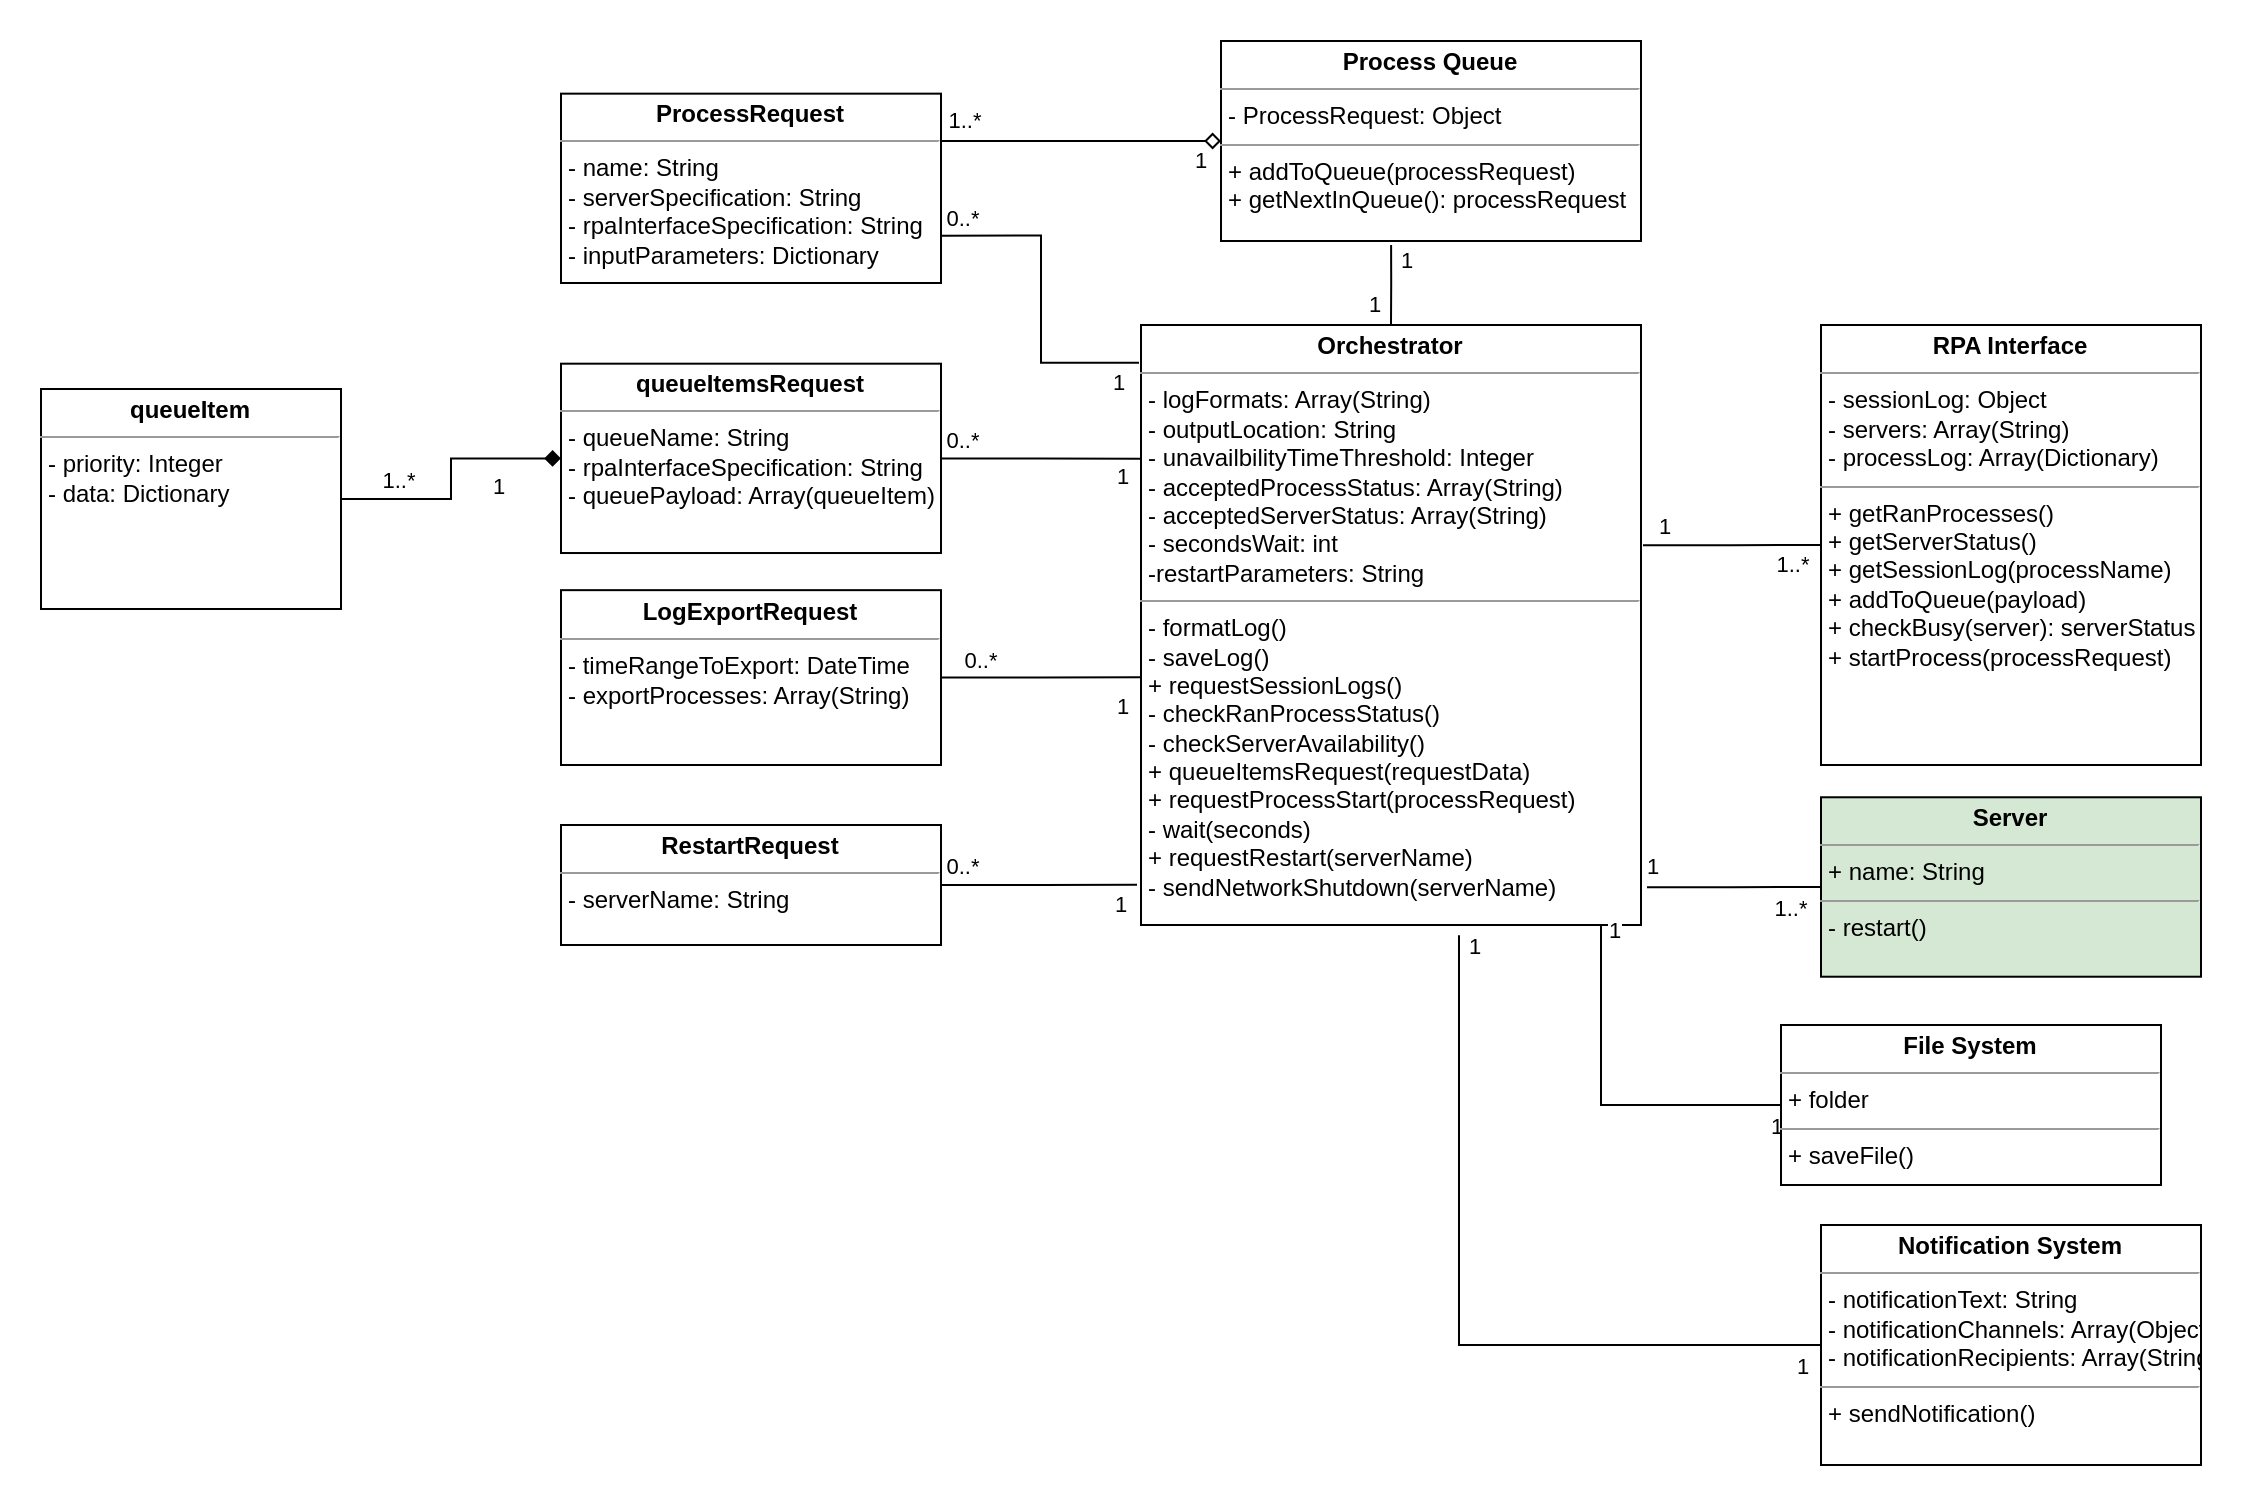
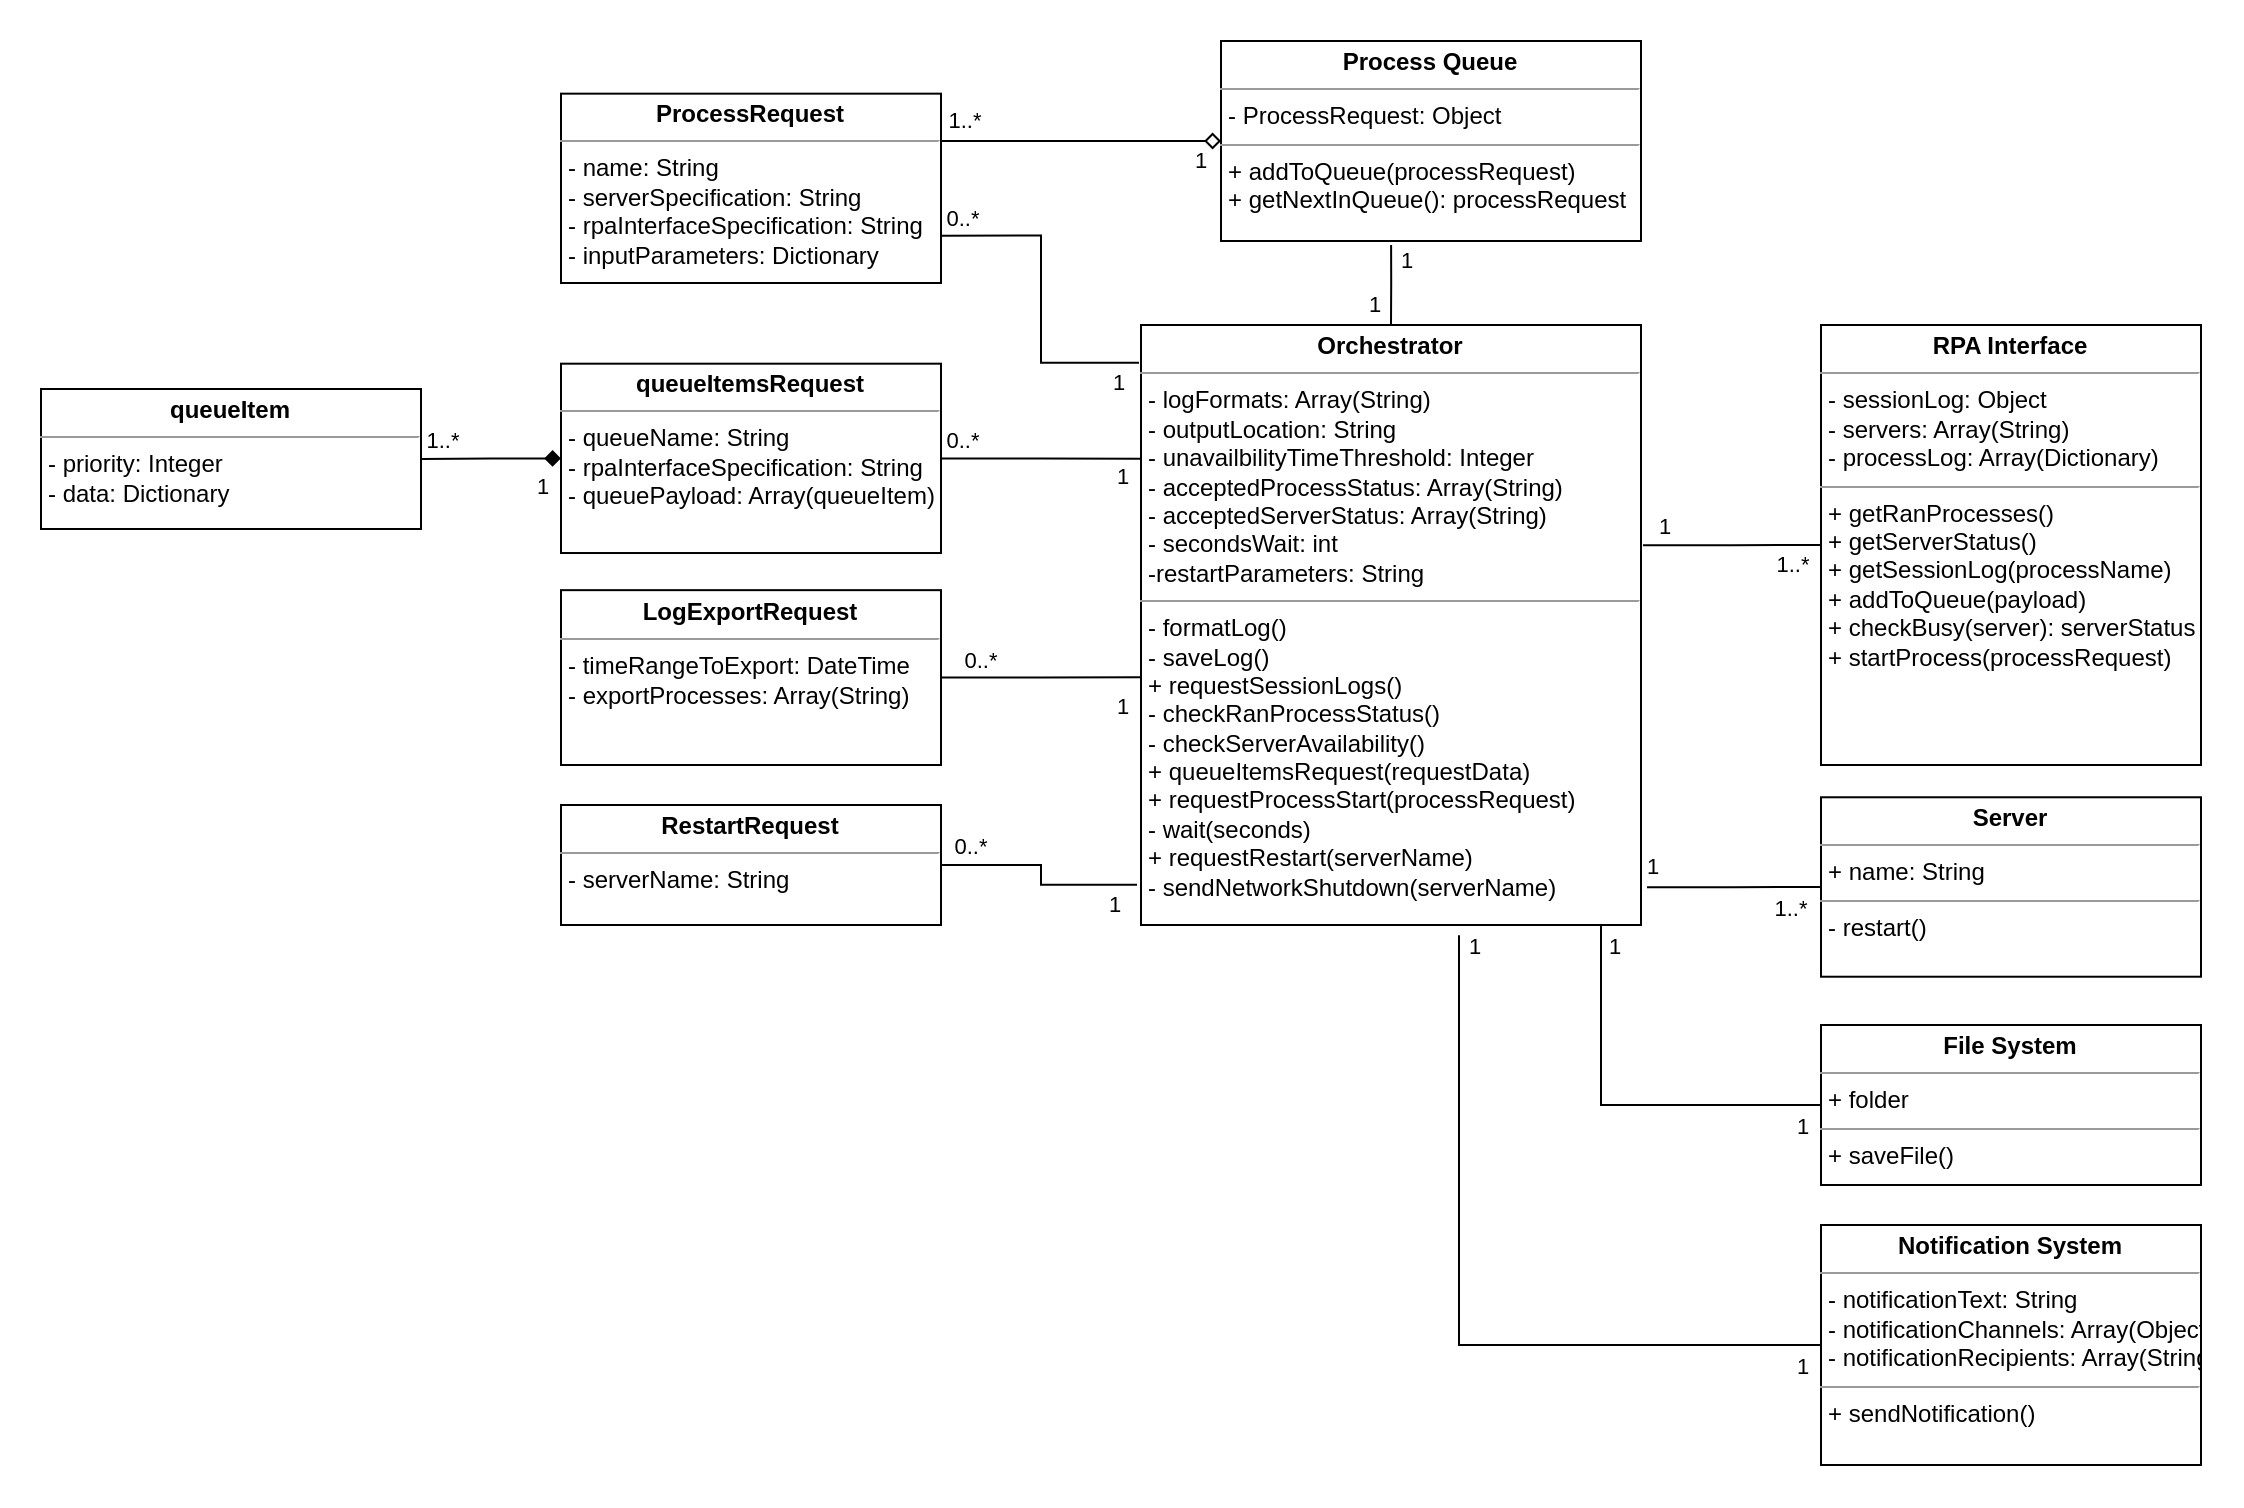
node "queueItem - priority: Integer - data: Dictionary": size 300x220 -> 380x140
node "RestartRequest - serverName: String": moved (751, 885) -> (751, 865)
node "Server + name: String - restart()": fillcolor #d5e8d4 -> #ffffff
node "File System + folder + saveFile()": moved (1971, 1105) -> (2011, 1105)
